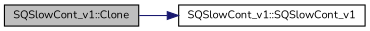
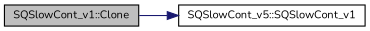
node "SQSlowCont_v1::SQSlowCont_v1": label "SQSlowCont_v1::SQSlowCont_v1" -> "SQSlowCont_v5::SQSlowCont_v1"
